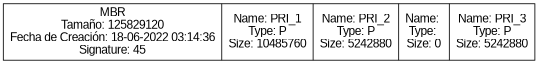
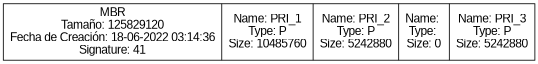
node "MBR": text "Signature: 45" -> "Signature: 41"
